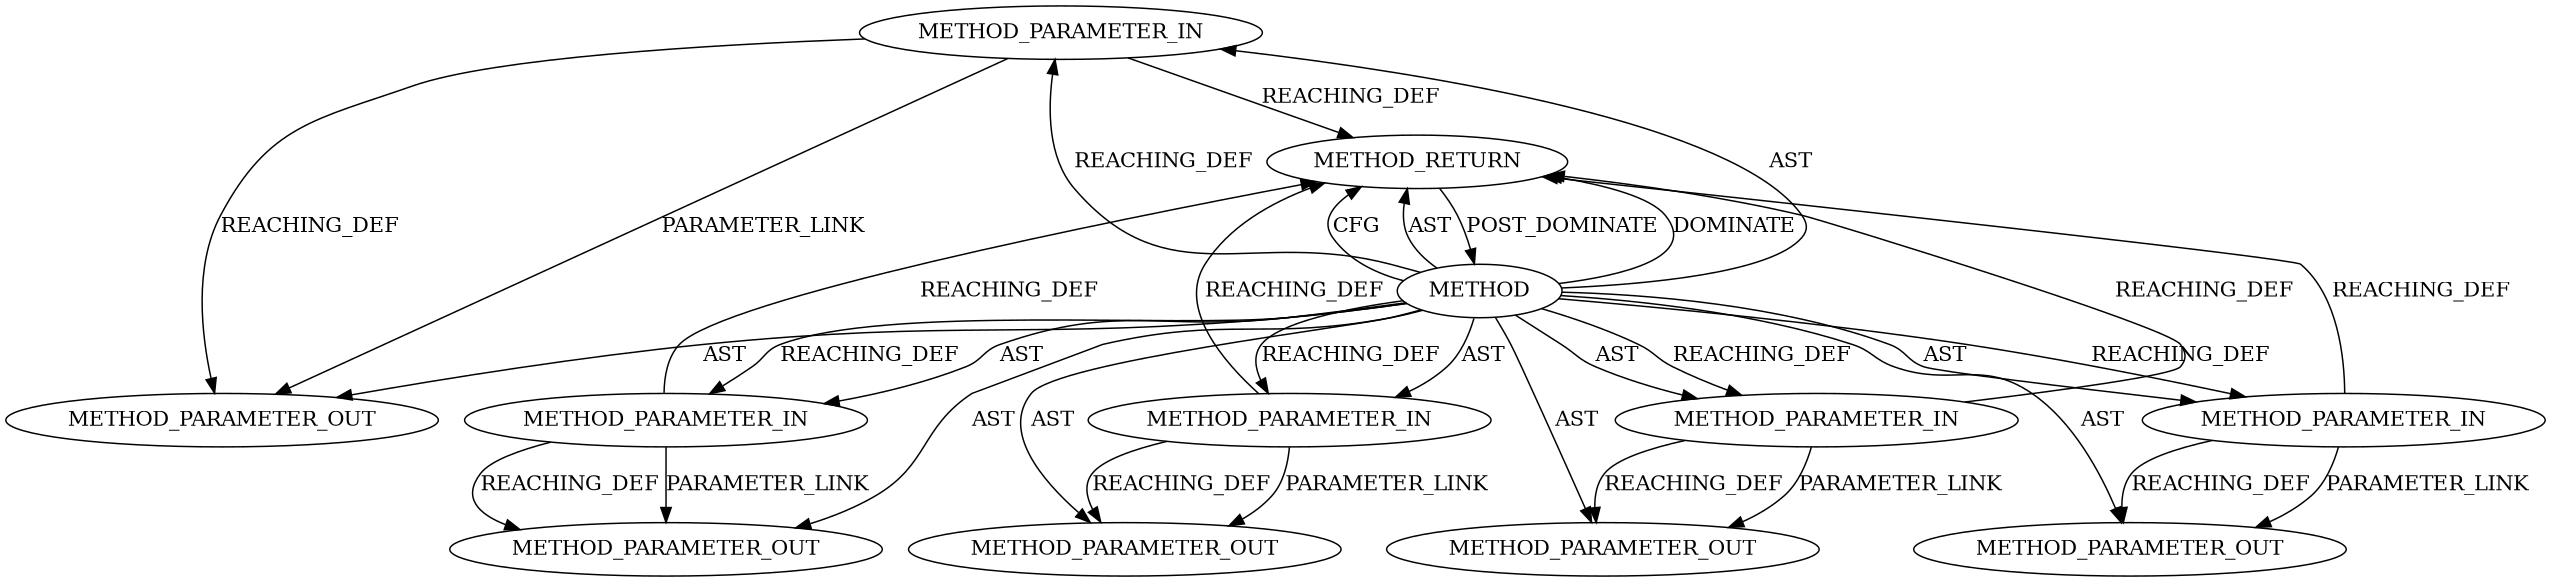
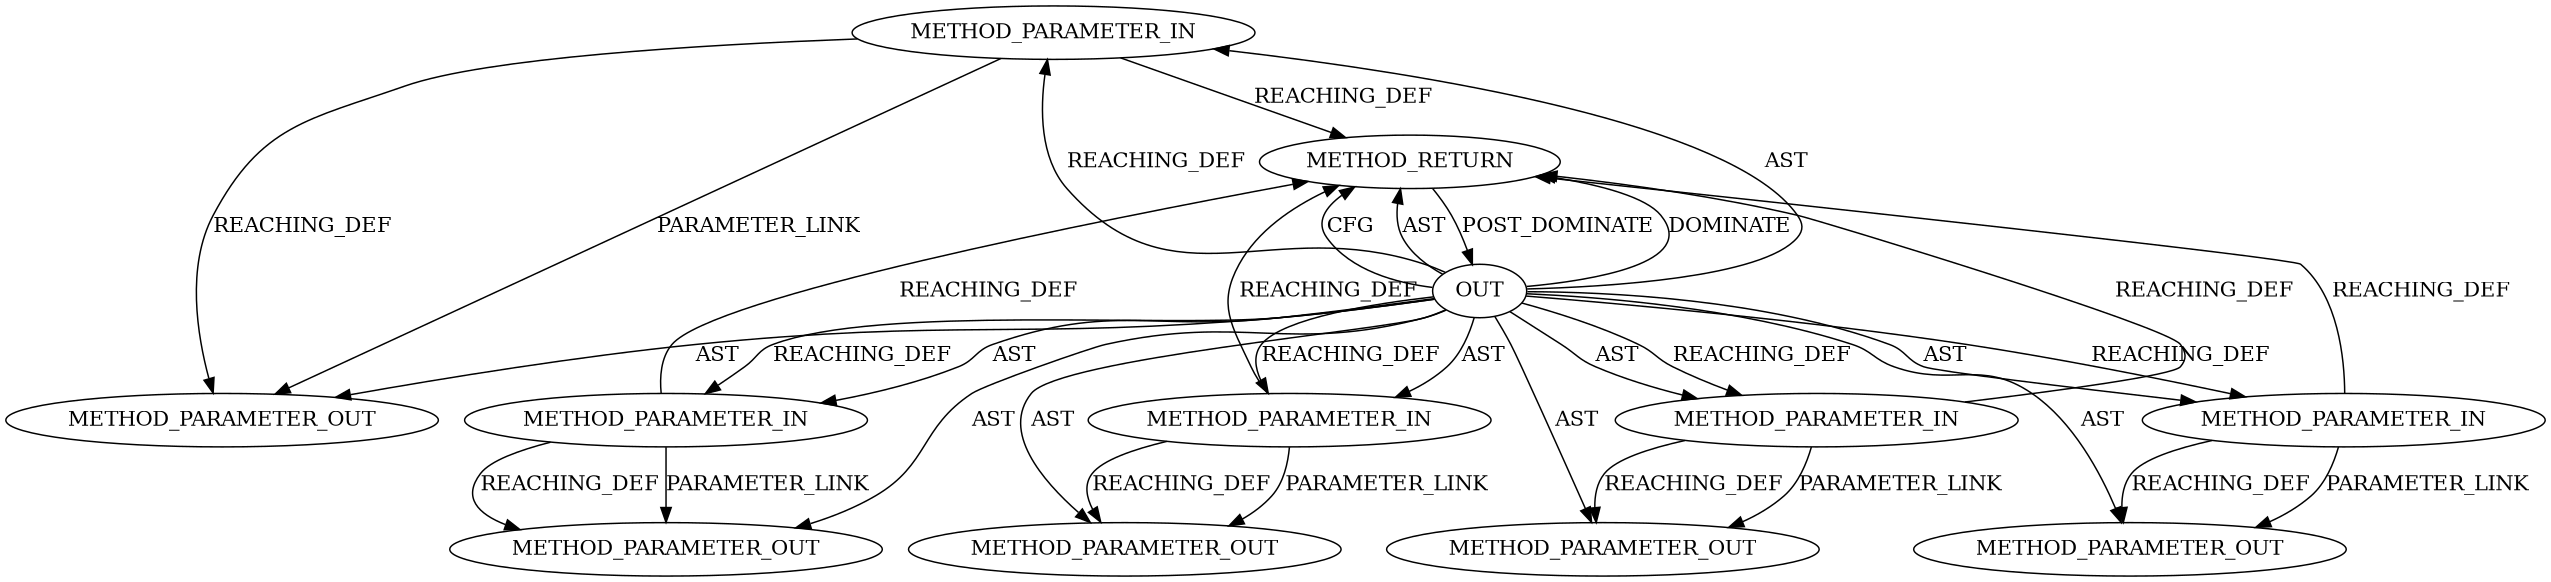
node "METHOD": label "METHOD" -> "OUT"
